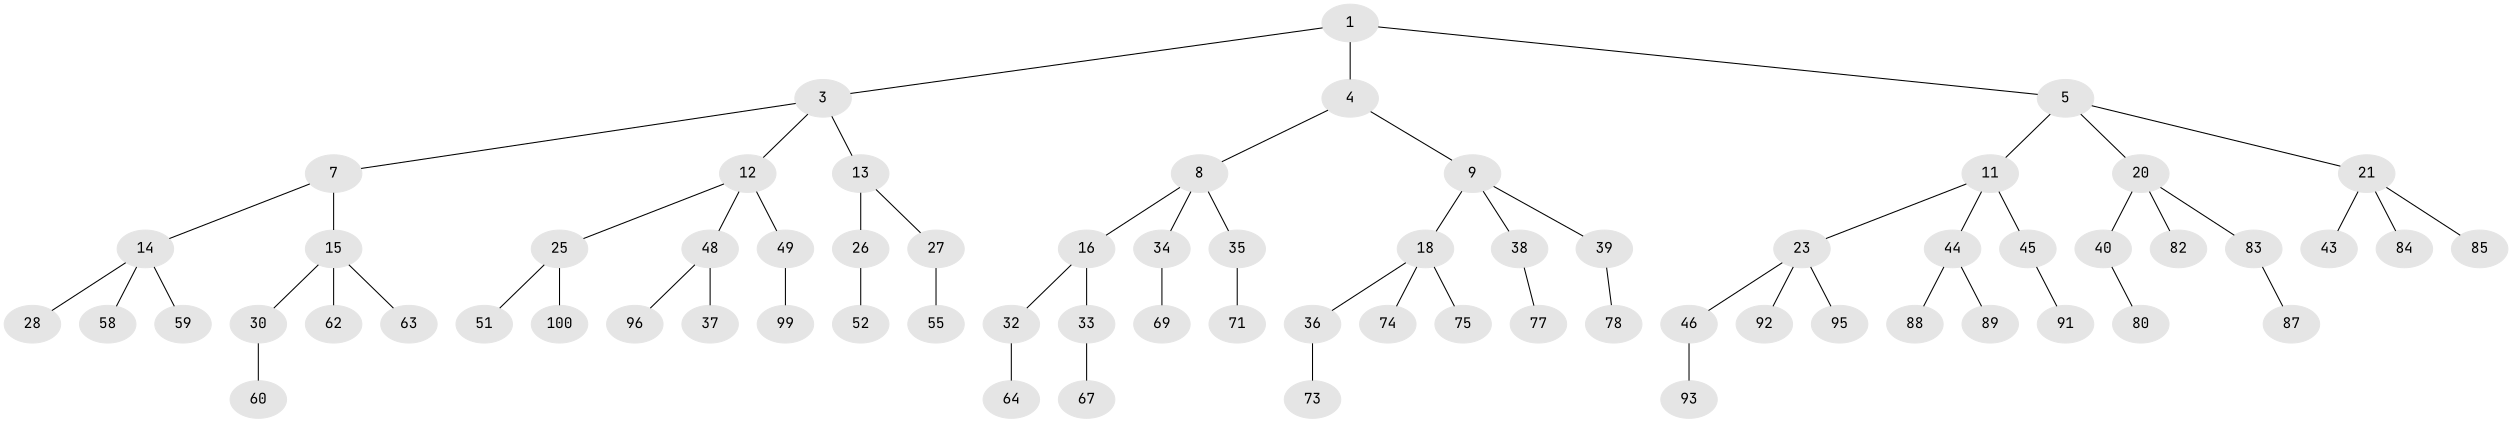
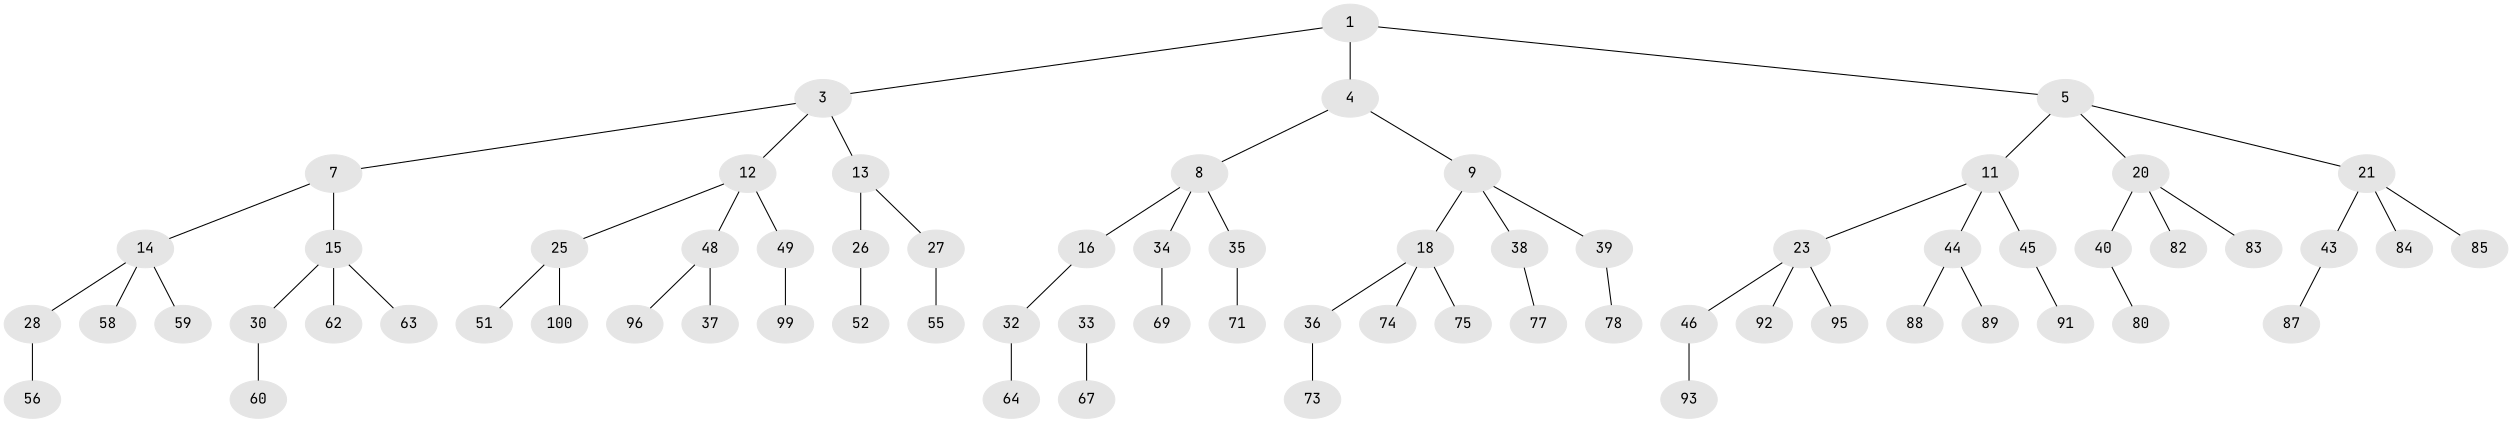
edge "16" -- "33": removed
edge "83" -- "87": now "43" -- "87"
node "56": added
